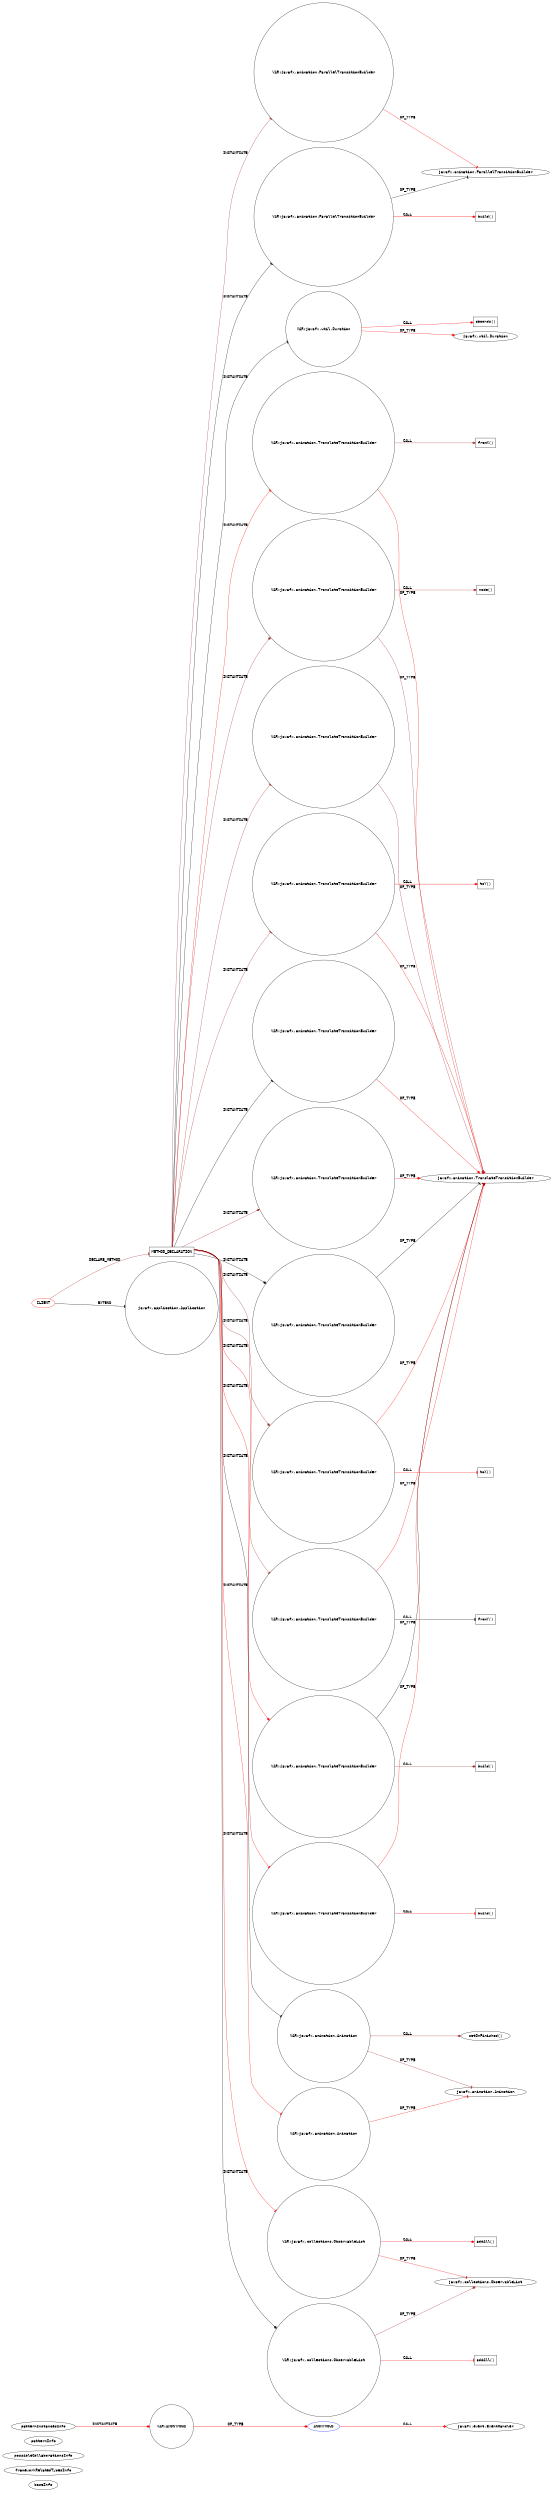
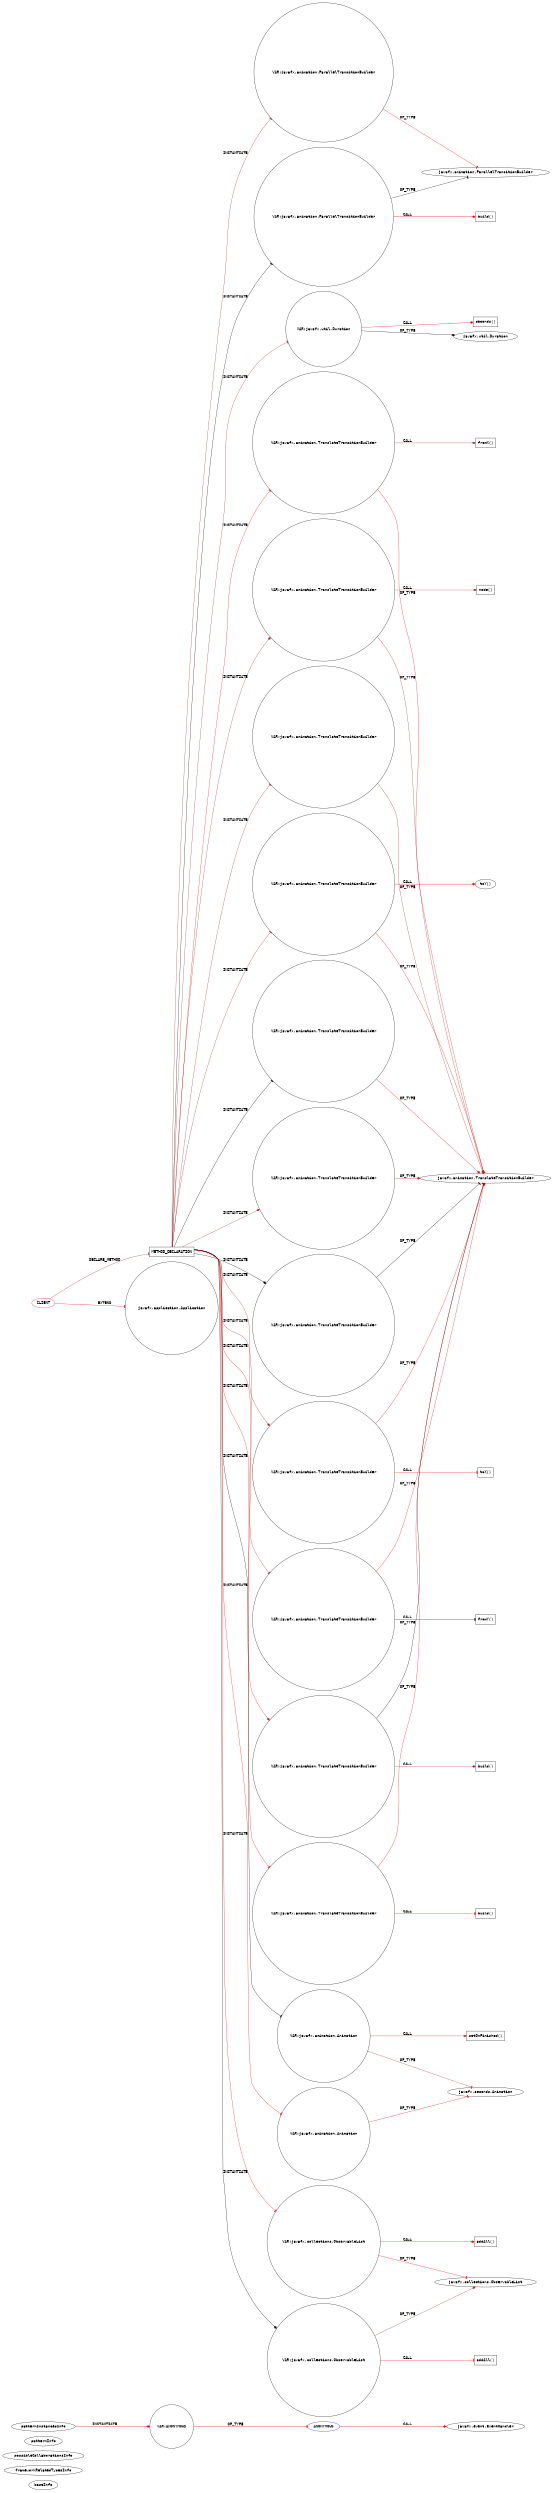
edge "VAR:javafx.util.Duration" -> "javafx.util.Duration": color red -> black
edge "METHOD_DECLARATION" -> "VAR:javafx.util.Duration": color black -> brown
node "toY()": shape box -> ellipse
edge "CLIENT" -> "javafx.application.Application": color black -> red
node "setOnFinished()": shape ellipse -> box
node "javafx.animation.Animation": label "javafx.animation.Animation" -> "javafx.seconds.Animation"
edge "VAR:ANONYMOUS" -> "ANONYMOUS": arrowhead diamond -> tee
